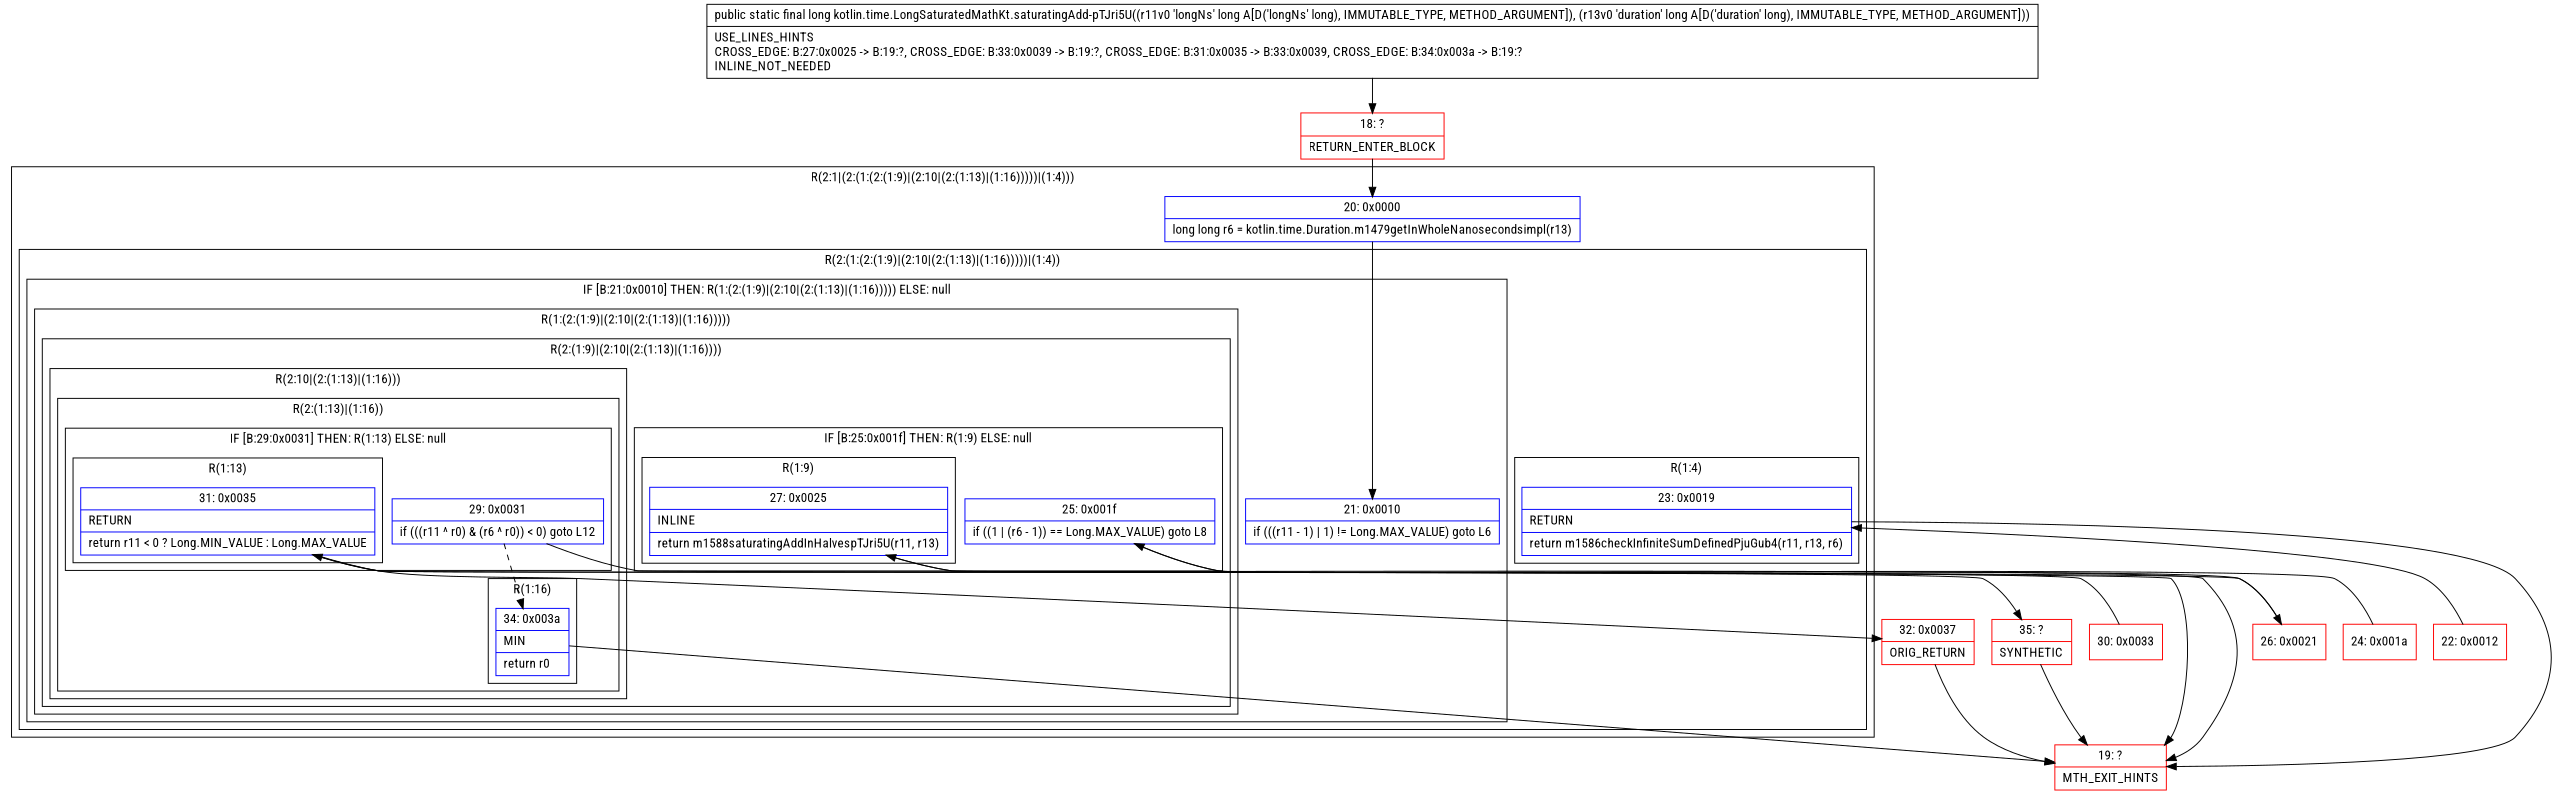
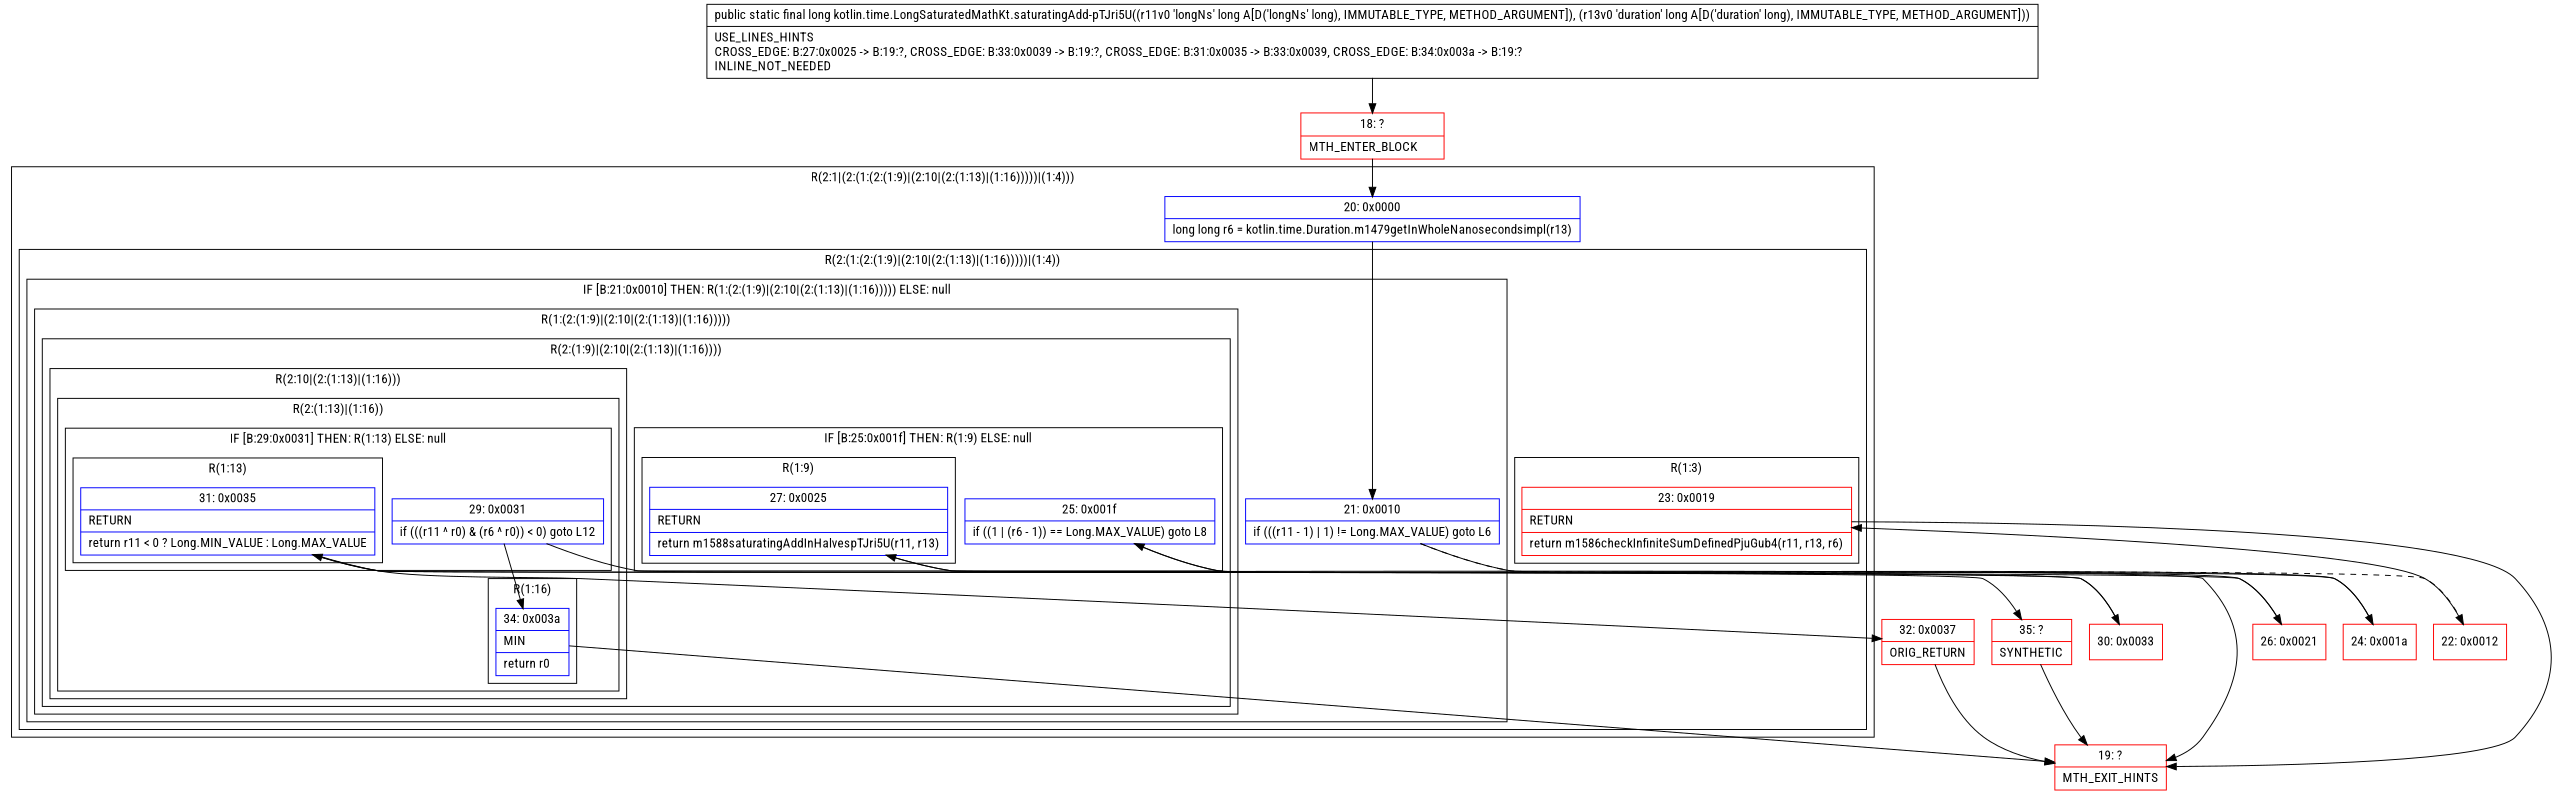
node "18: ?": text "RETURN_ENTER_BLOCK" -> "MTH_ENTER_BLOCK"
cluster "R(1:4)": label "R(1:4)" -> "R(1:3)"
node "27: 0x0025": text "INLINE" -> "RETURN"
node "23: 0x0019": color blue -> red
edge "29: 0x0031" -> "34: 0x003a": style dashed -> solid
edge "21: 0x0010" -> "24: 0x001a": added
edge "21: 0x0010" -> "22: 0x0012": added
edge "29: 0x0031" -> "19: ?": now "29: 0x0031" -> "30: 0x0033"
